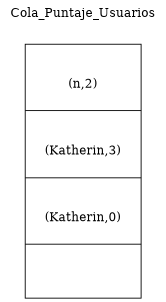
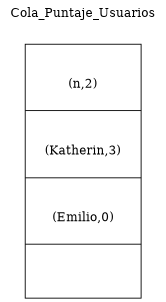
node "(n,2)": text "(Katherin,0)" -> "(Emilio,0)"
